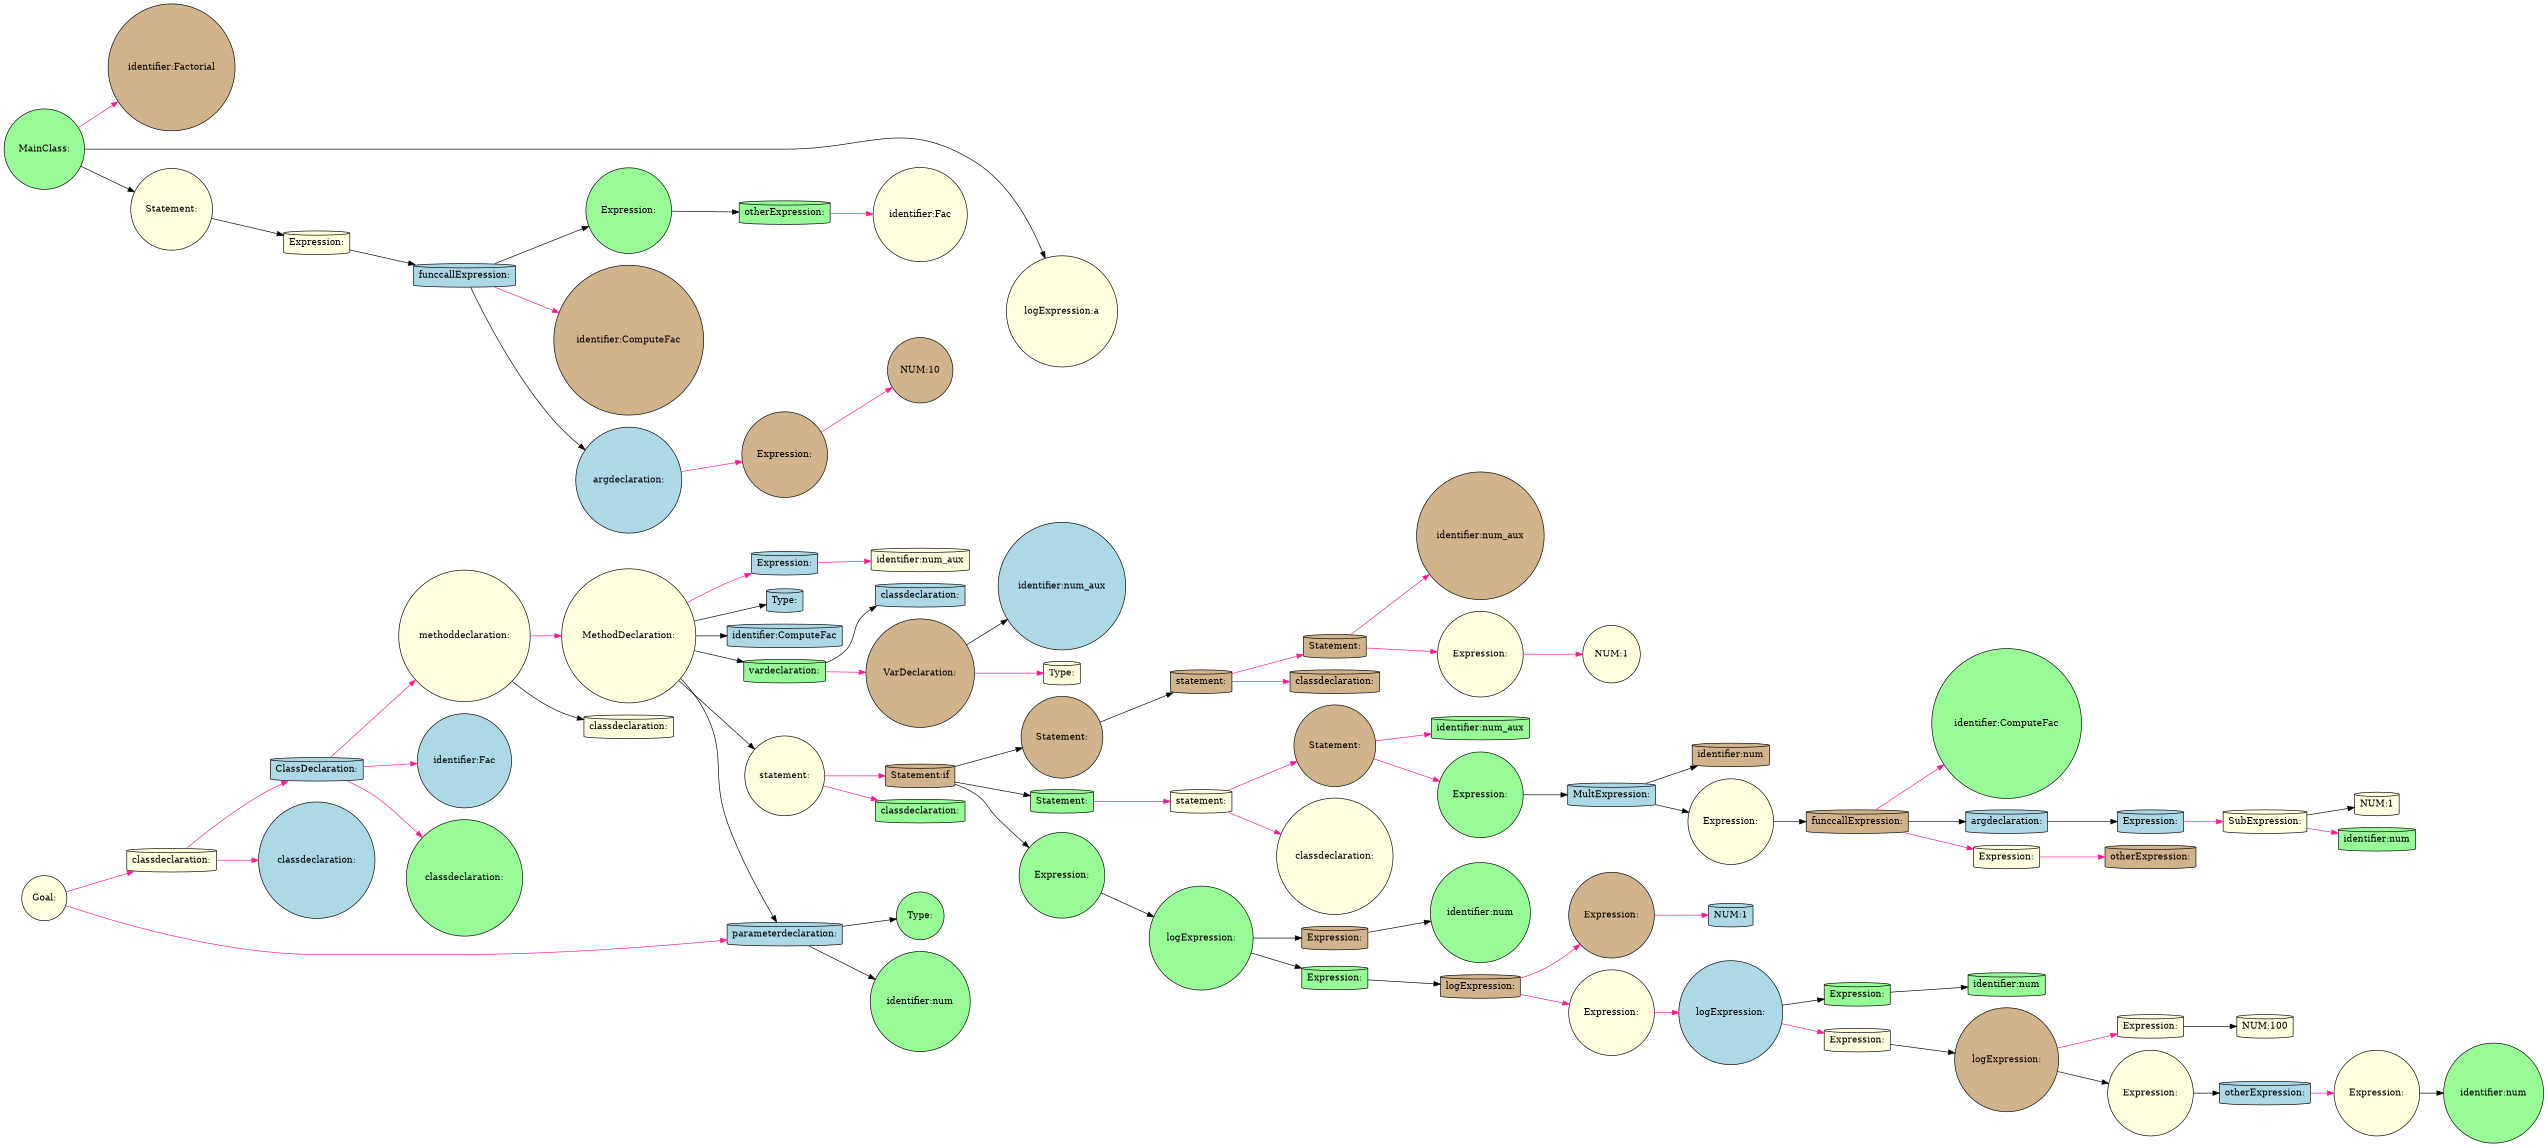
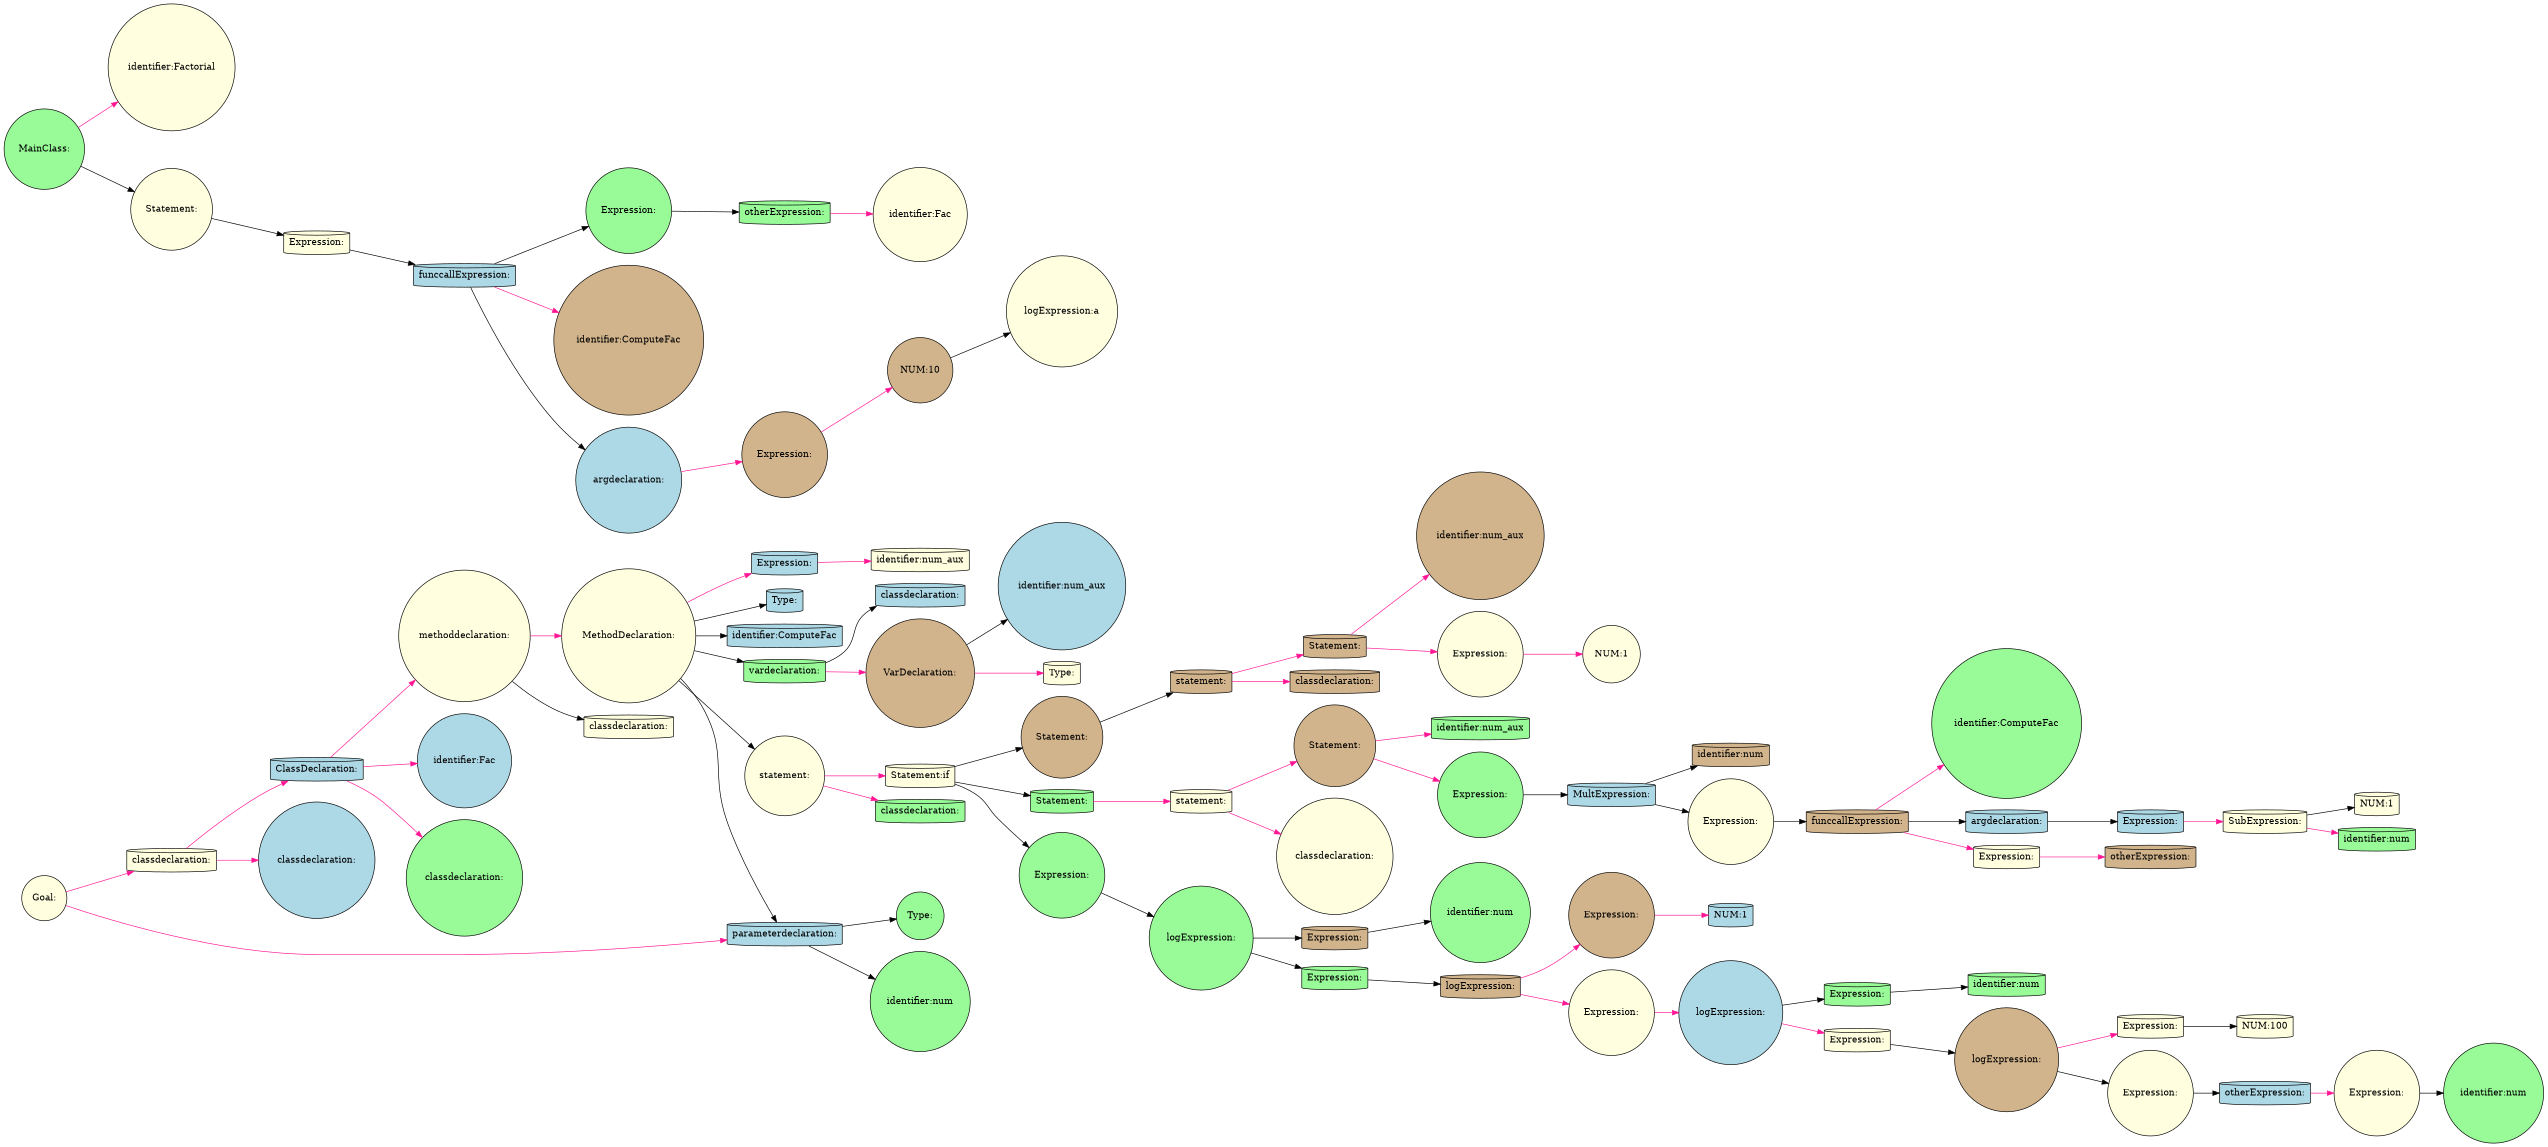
node "identifier:Factorial": fillcolor tan -> lightyellow
edge "MainClass:" -> "logExpression:a": now "NUM:10" -> "logExpression:a"
node "Statement:if": fillcolor tan -> lightyellow
